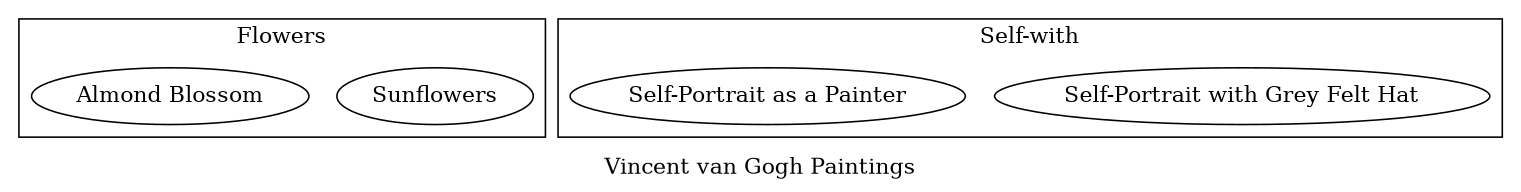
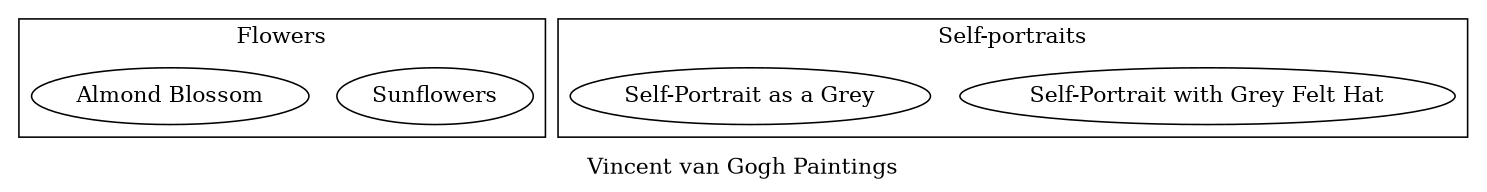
cluster "Self-with": label "Self-with" -> "Self-portraits"
node "Self-Portrait as a Painter": label "Self-Portrait as a Painter" -> "Self-Portrait as a Grey"
